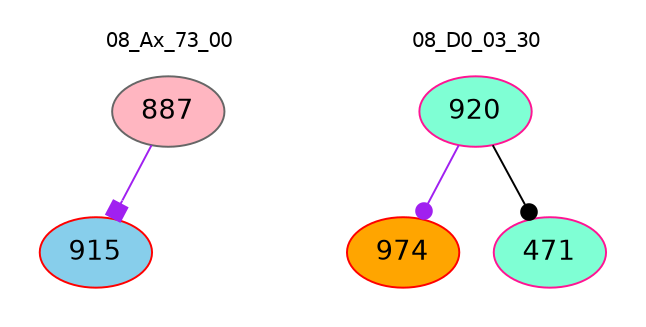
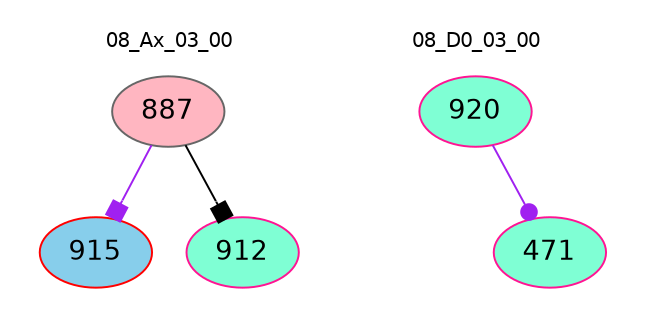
cluster "08_Ax_73_00": label "08_Ax_73_00" -> "08_Ax_03_00"
cluster "08_D0_03_30": label "08_D0_03_30" -> "08_D0_03_00"
edge "920" -> "471": color black -> purple
node "912": added
node "974": removed
